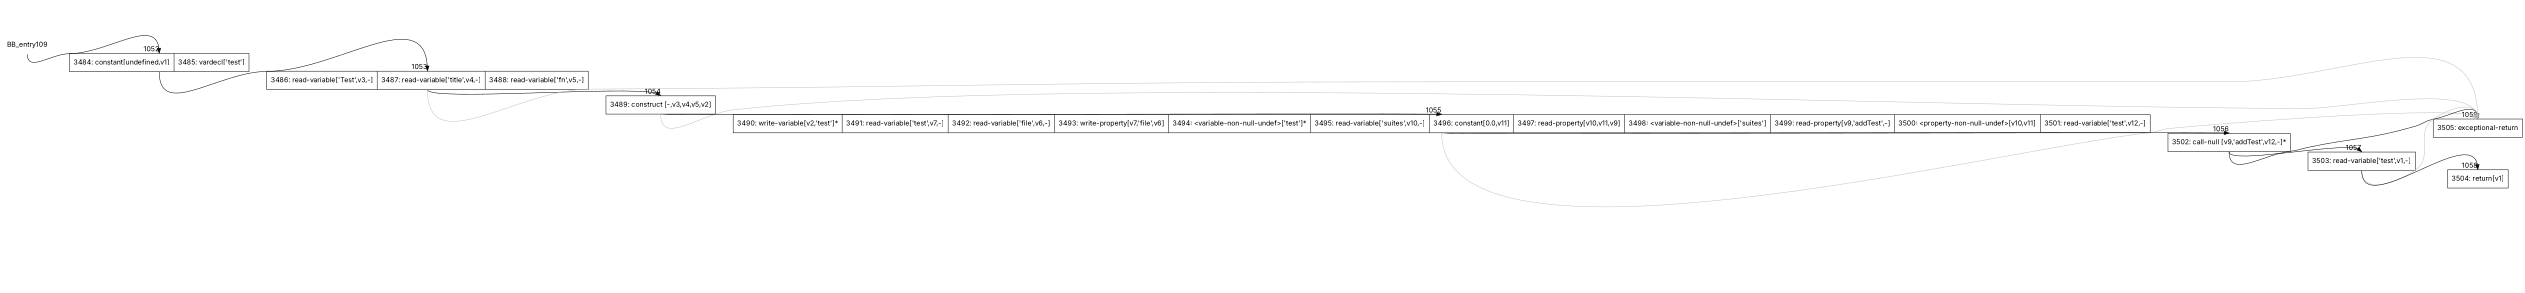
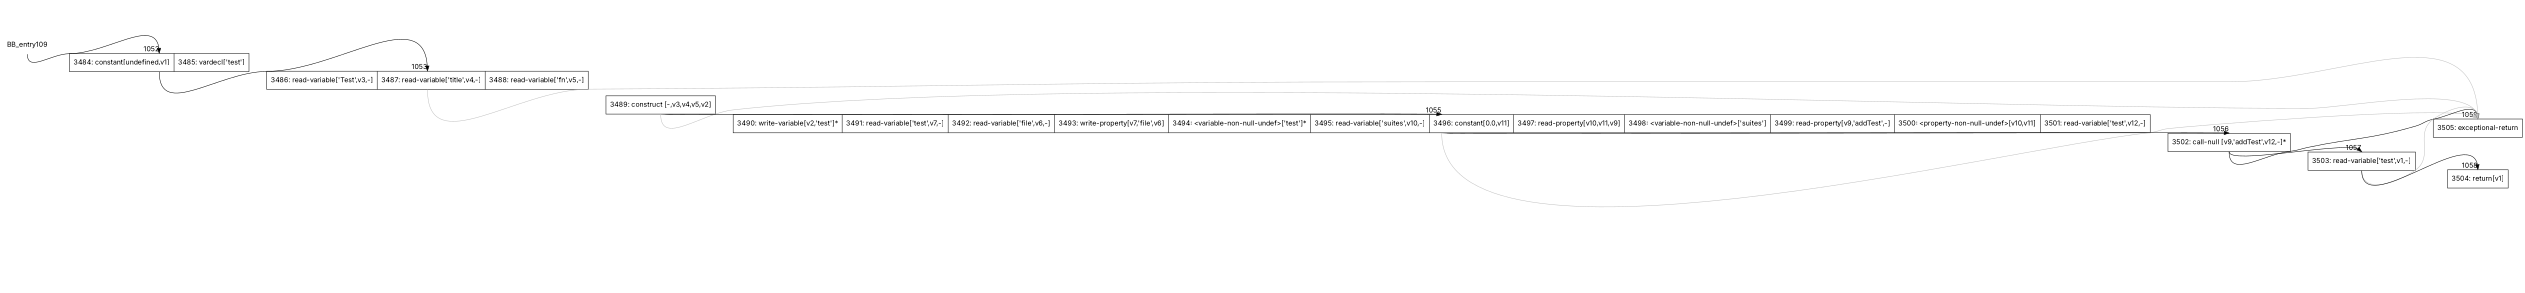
edge "3486: read-variable['Test',v3,-]" -> "3489: construct [-,v3,v4,v5,v2]": removed
